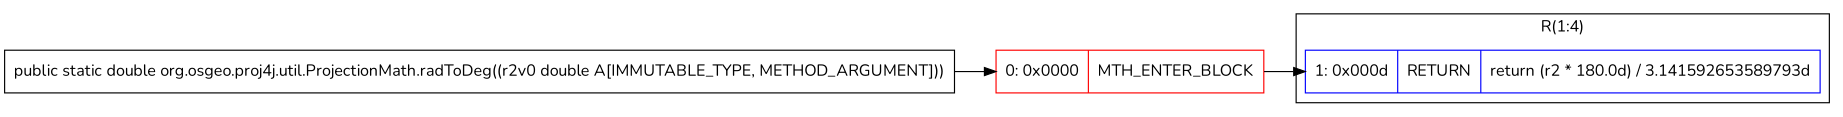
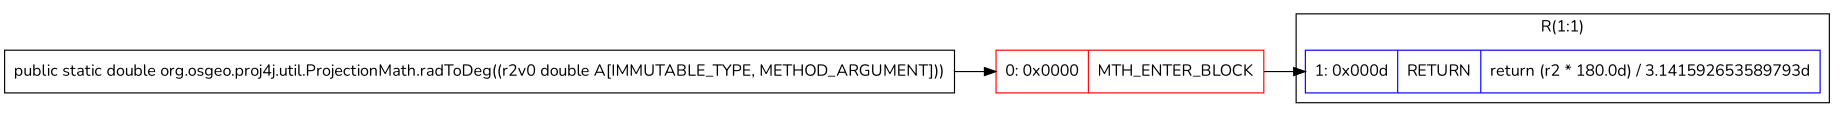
cluster "R(1:4)": label "R(1:4)" -> "R(1:1)"
